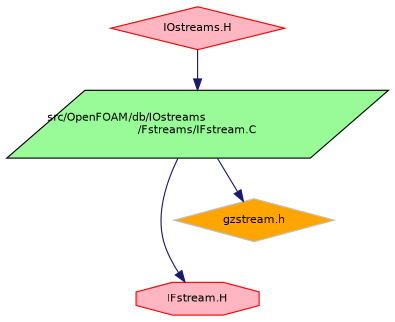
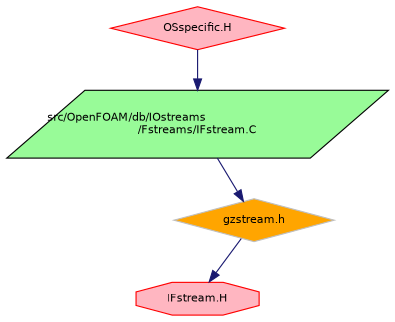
node "IOstreams.H": label "IOstreams.H" -> "OSspecific.H"
edge "src/OpenFOAM/db/IOstreams /Fstreams/IFstream.C" -> "IFstream.H": now "gzstream.h" -> "IFstream.H"
